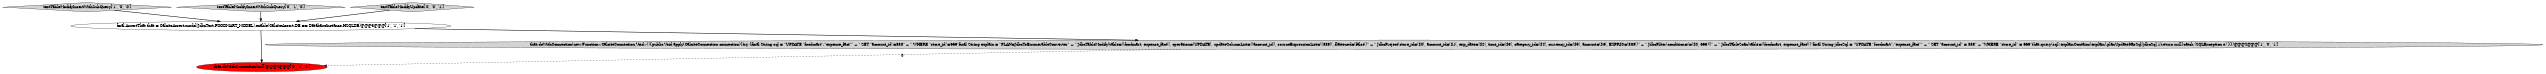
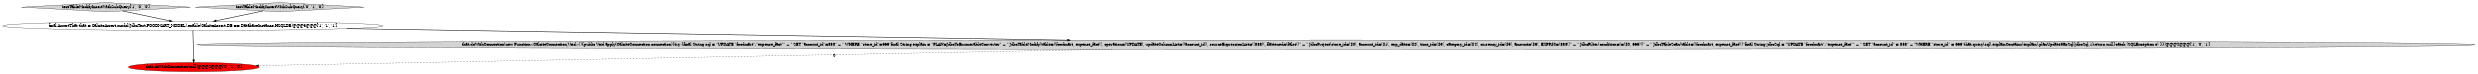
node "testTableModifyUpdate['0', '0', '1']": removed
